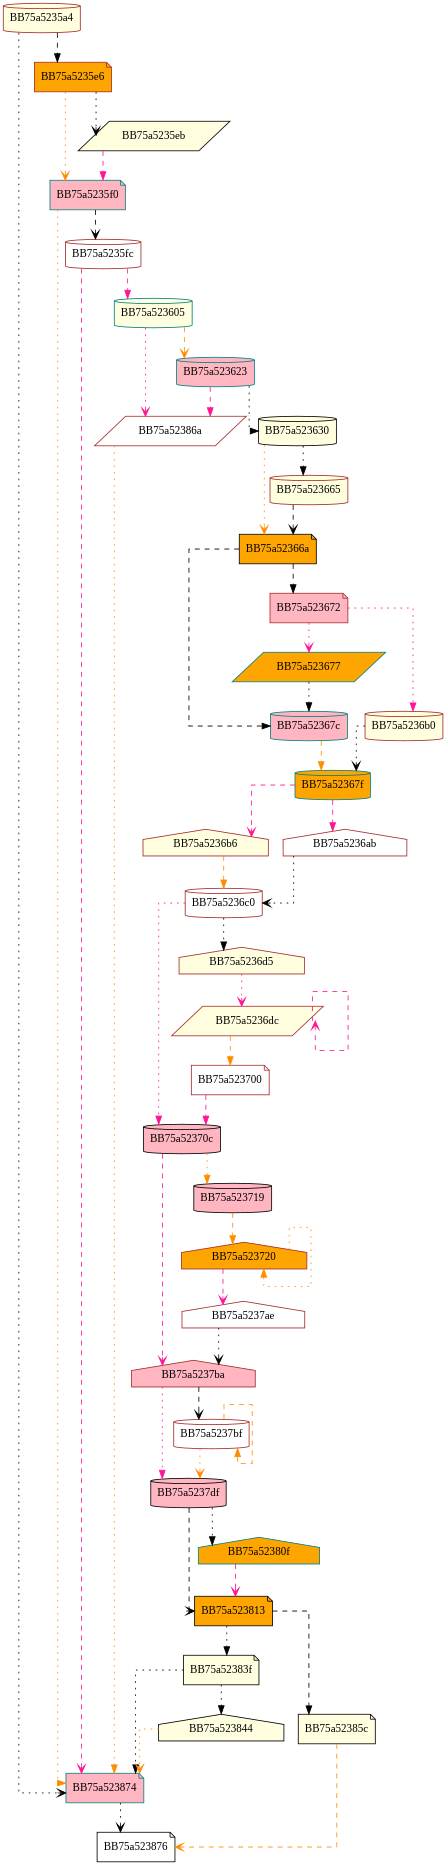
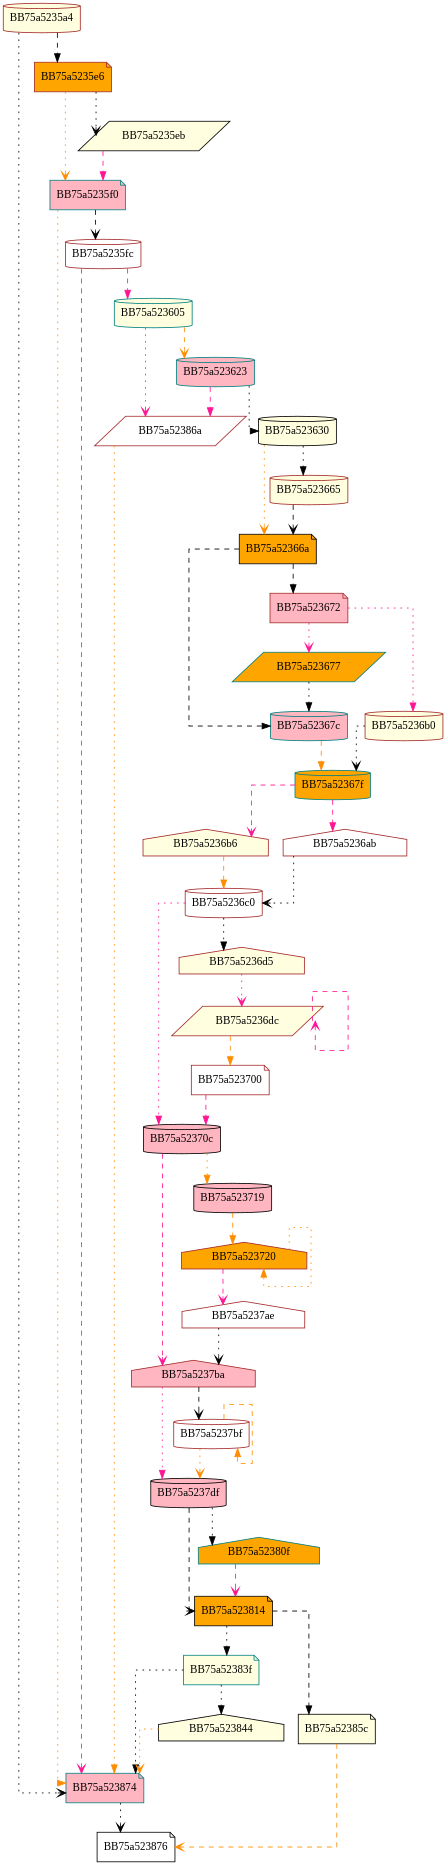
node "BB75a523813": label "BB75a523813" -> "BB75a523814"
node "BB75a52383f": color black -> teal
